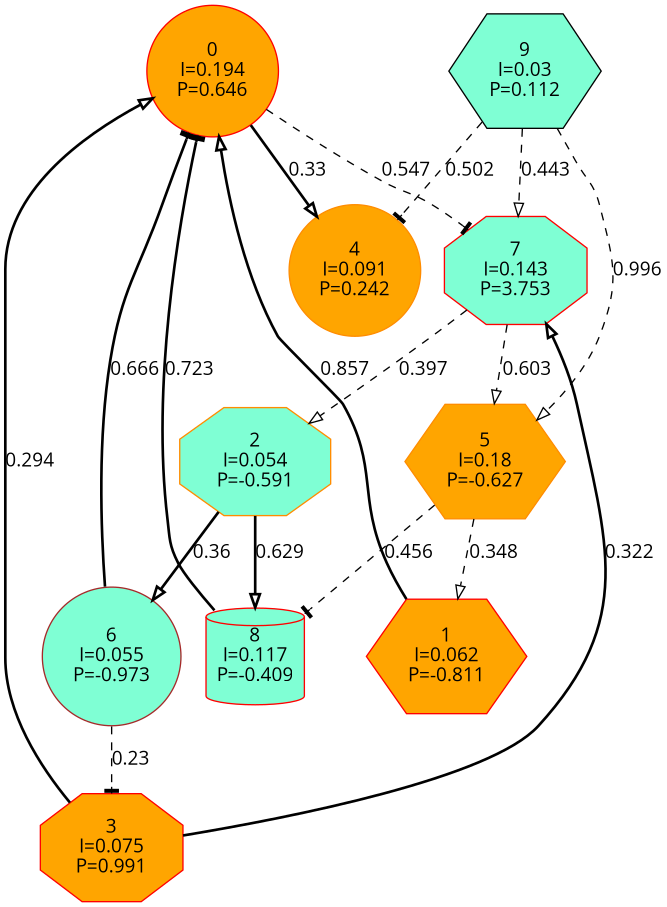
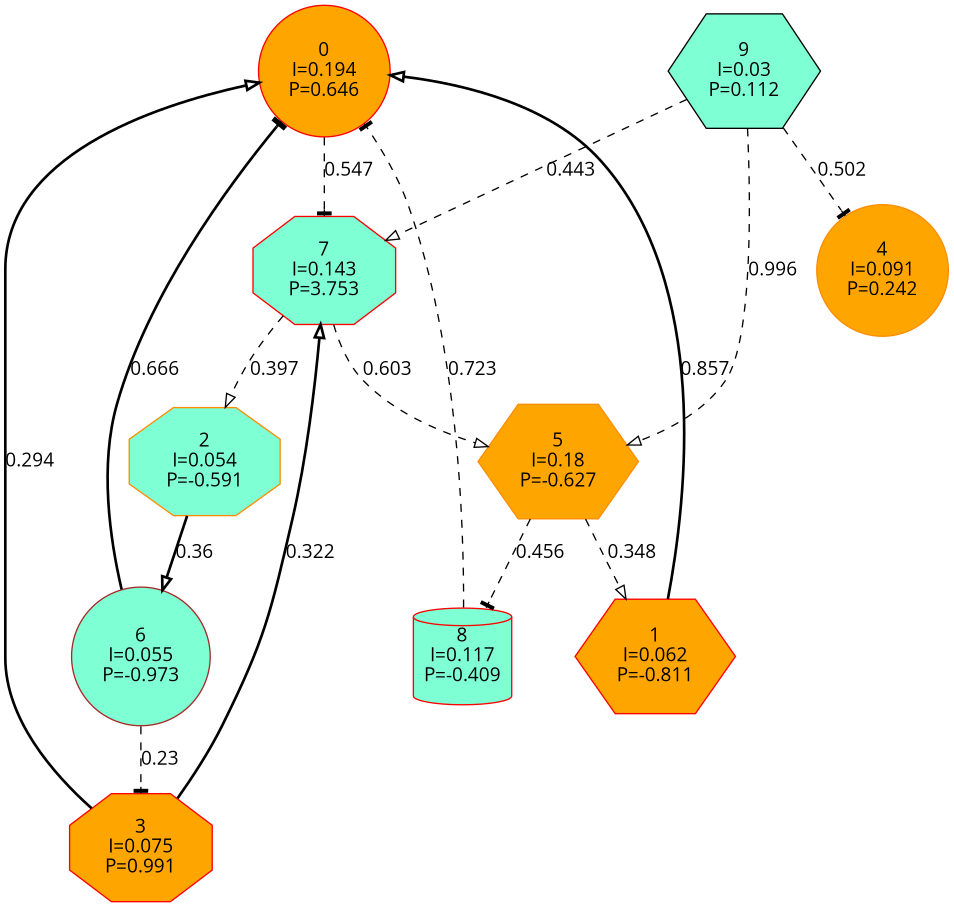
edge "0 I=0.194 P=0.646" -> "4 I=0.091 P=0.242": removed, label "0.33"
edge "8 I=0.117 P=-0.409" -> "0 I=0.194 P=0.646": style bold -> dashed
edge "2 I=0.054 P=-0.591" -> "8 I=0.117 P=-0.409": removed, label "0.629"
